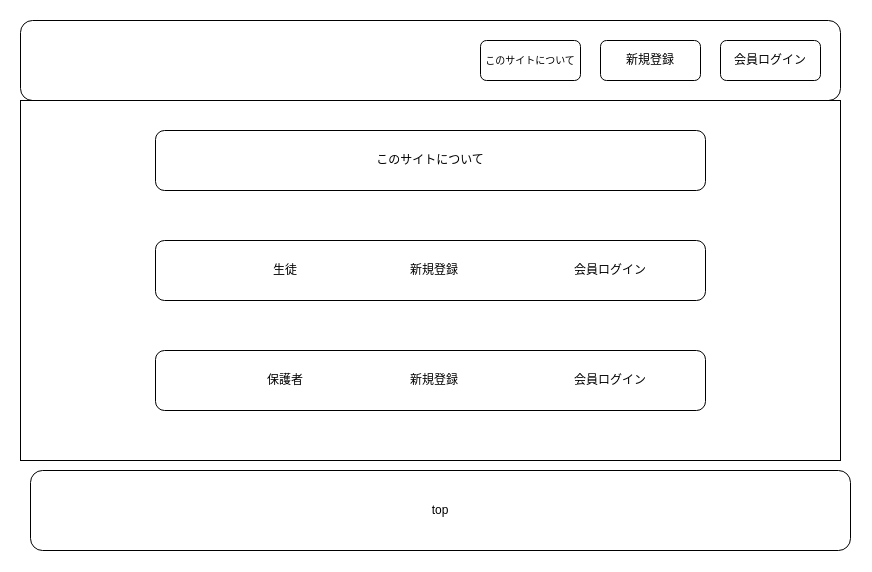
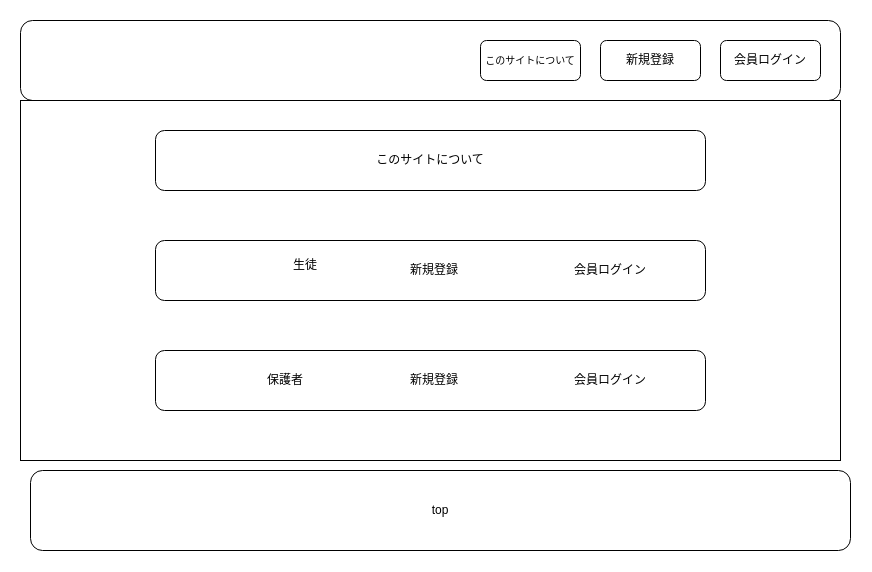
node "生徒": moved (286, 271) -> (306, 266)
